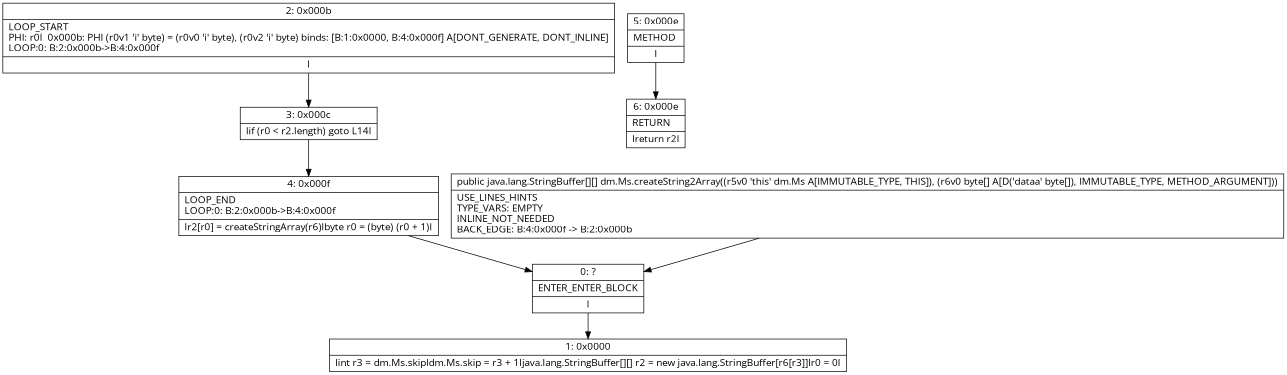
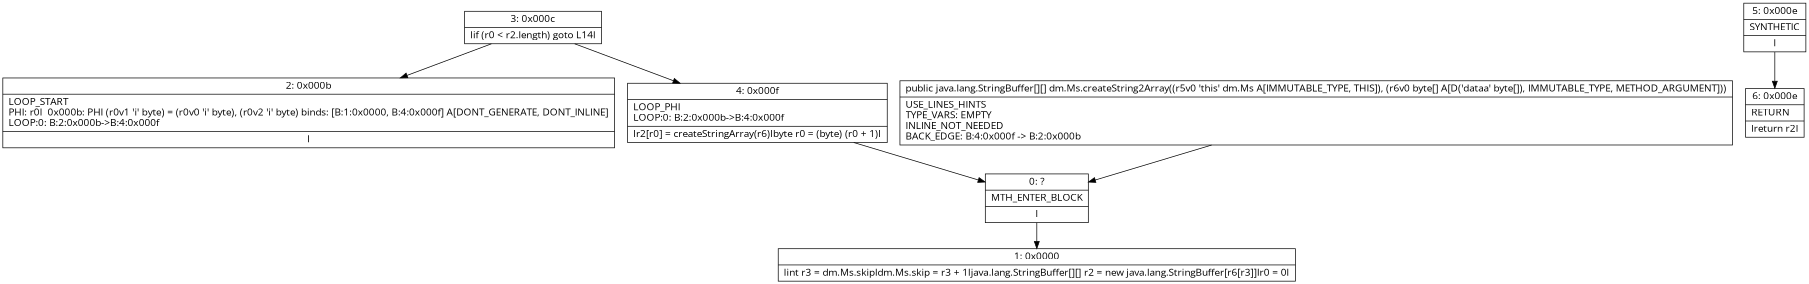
node "5: 0x000e": text "METHOD" -> "SYNTHETIC"
edge "2: 0x000b" -> "3: 0x000c": reversed
node "4: 0x000f": text "LOOP_END" -> "LOOP_PHI"
node "0: ?": text "ENTER_ENTER_BLOCK" -> "MTH_ENTER_BLOCK"
